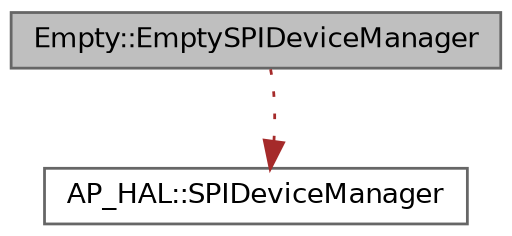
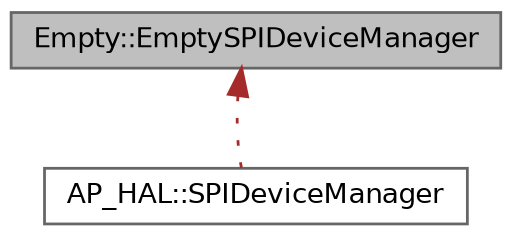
edge "Empty::EmptySPIDeviceManager" -> "AP_HAL::SPIDeviceManager": reversed
